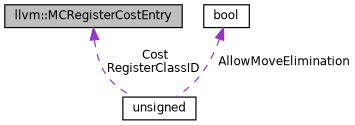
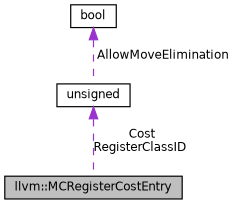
edge "unsigned" -> "llvm::MCRegisterCostEntry": reversed
